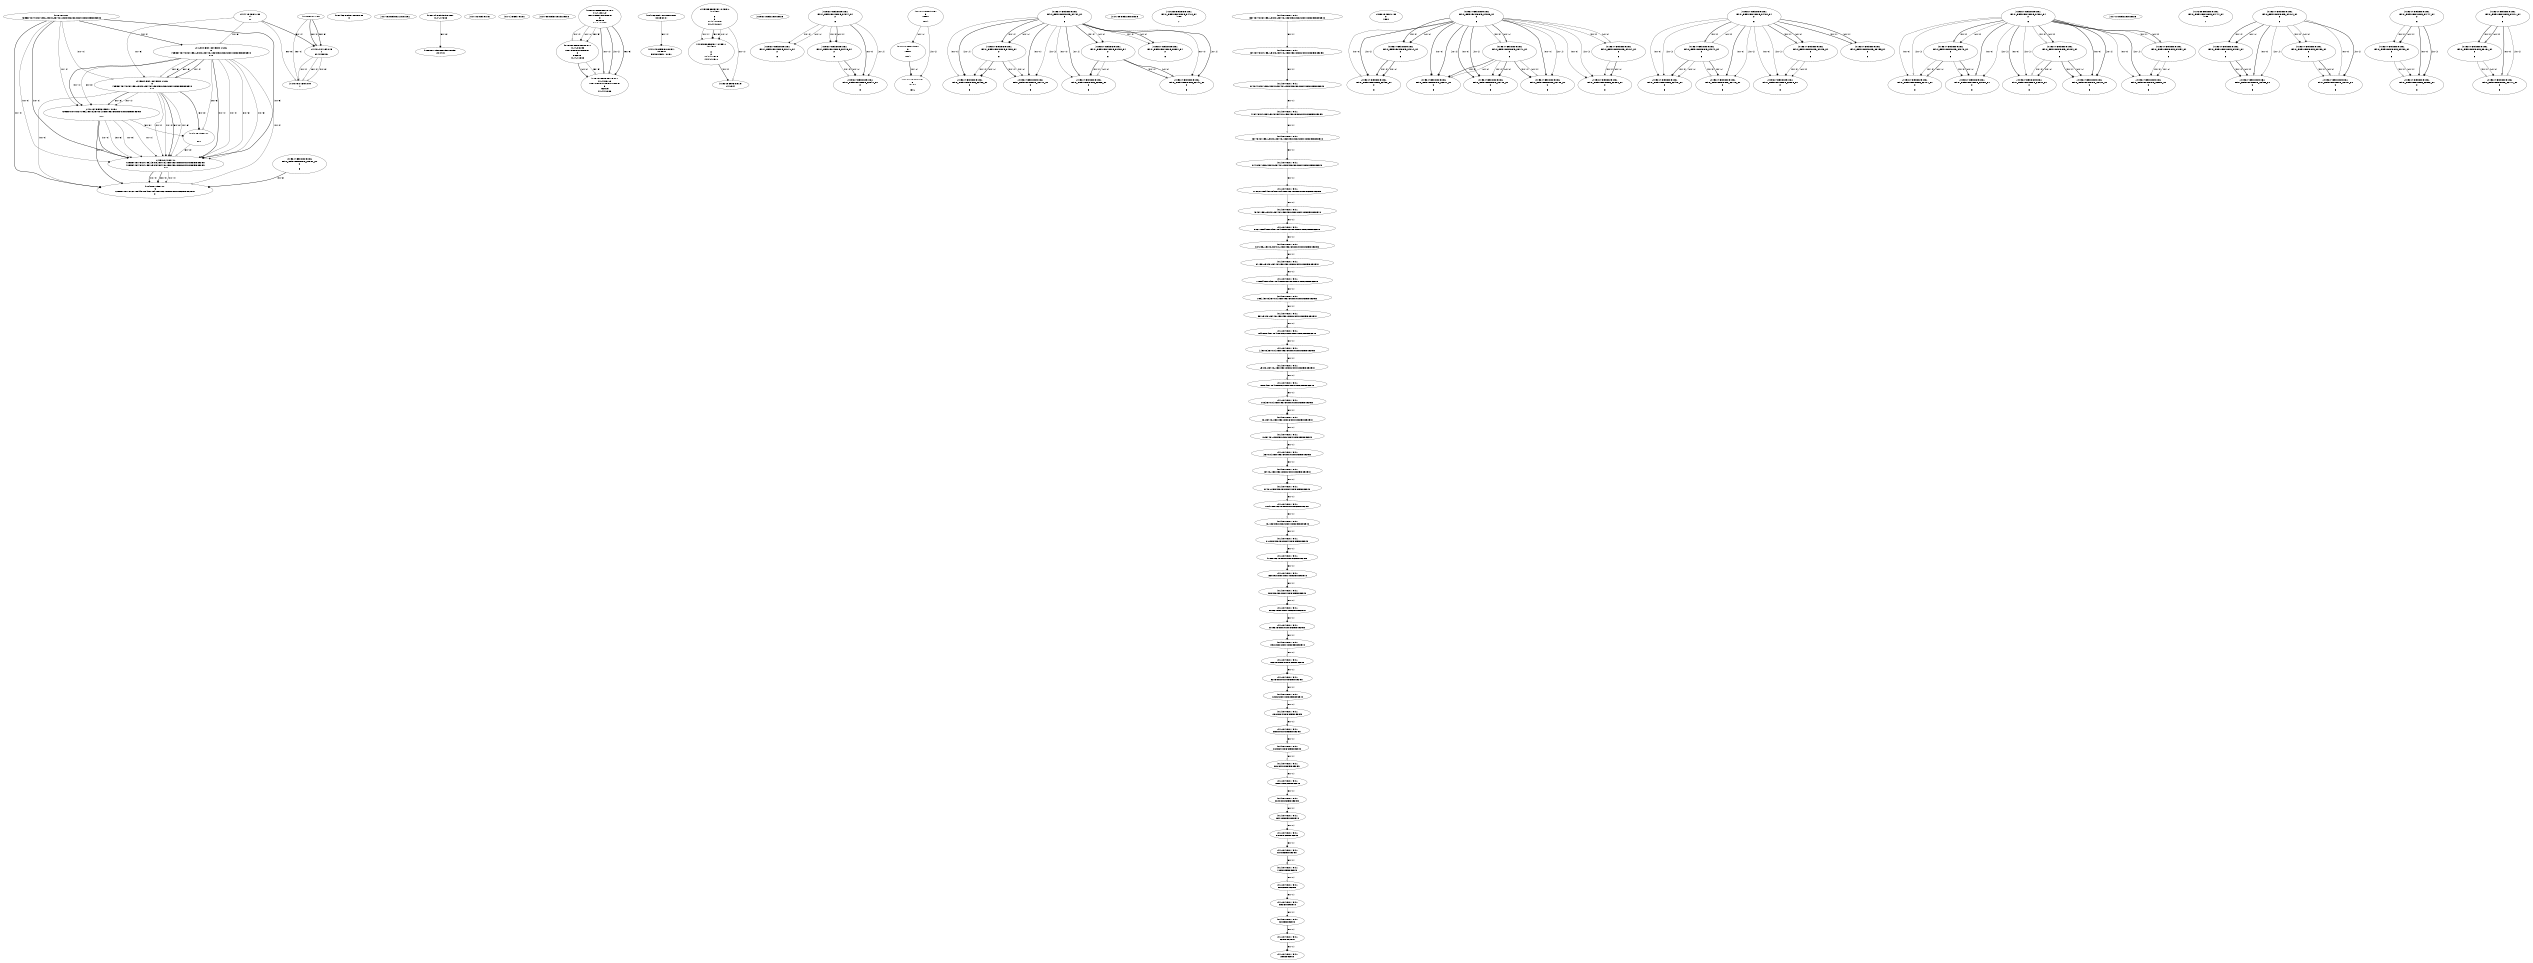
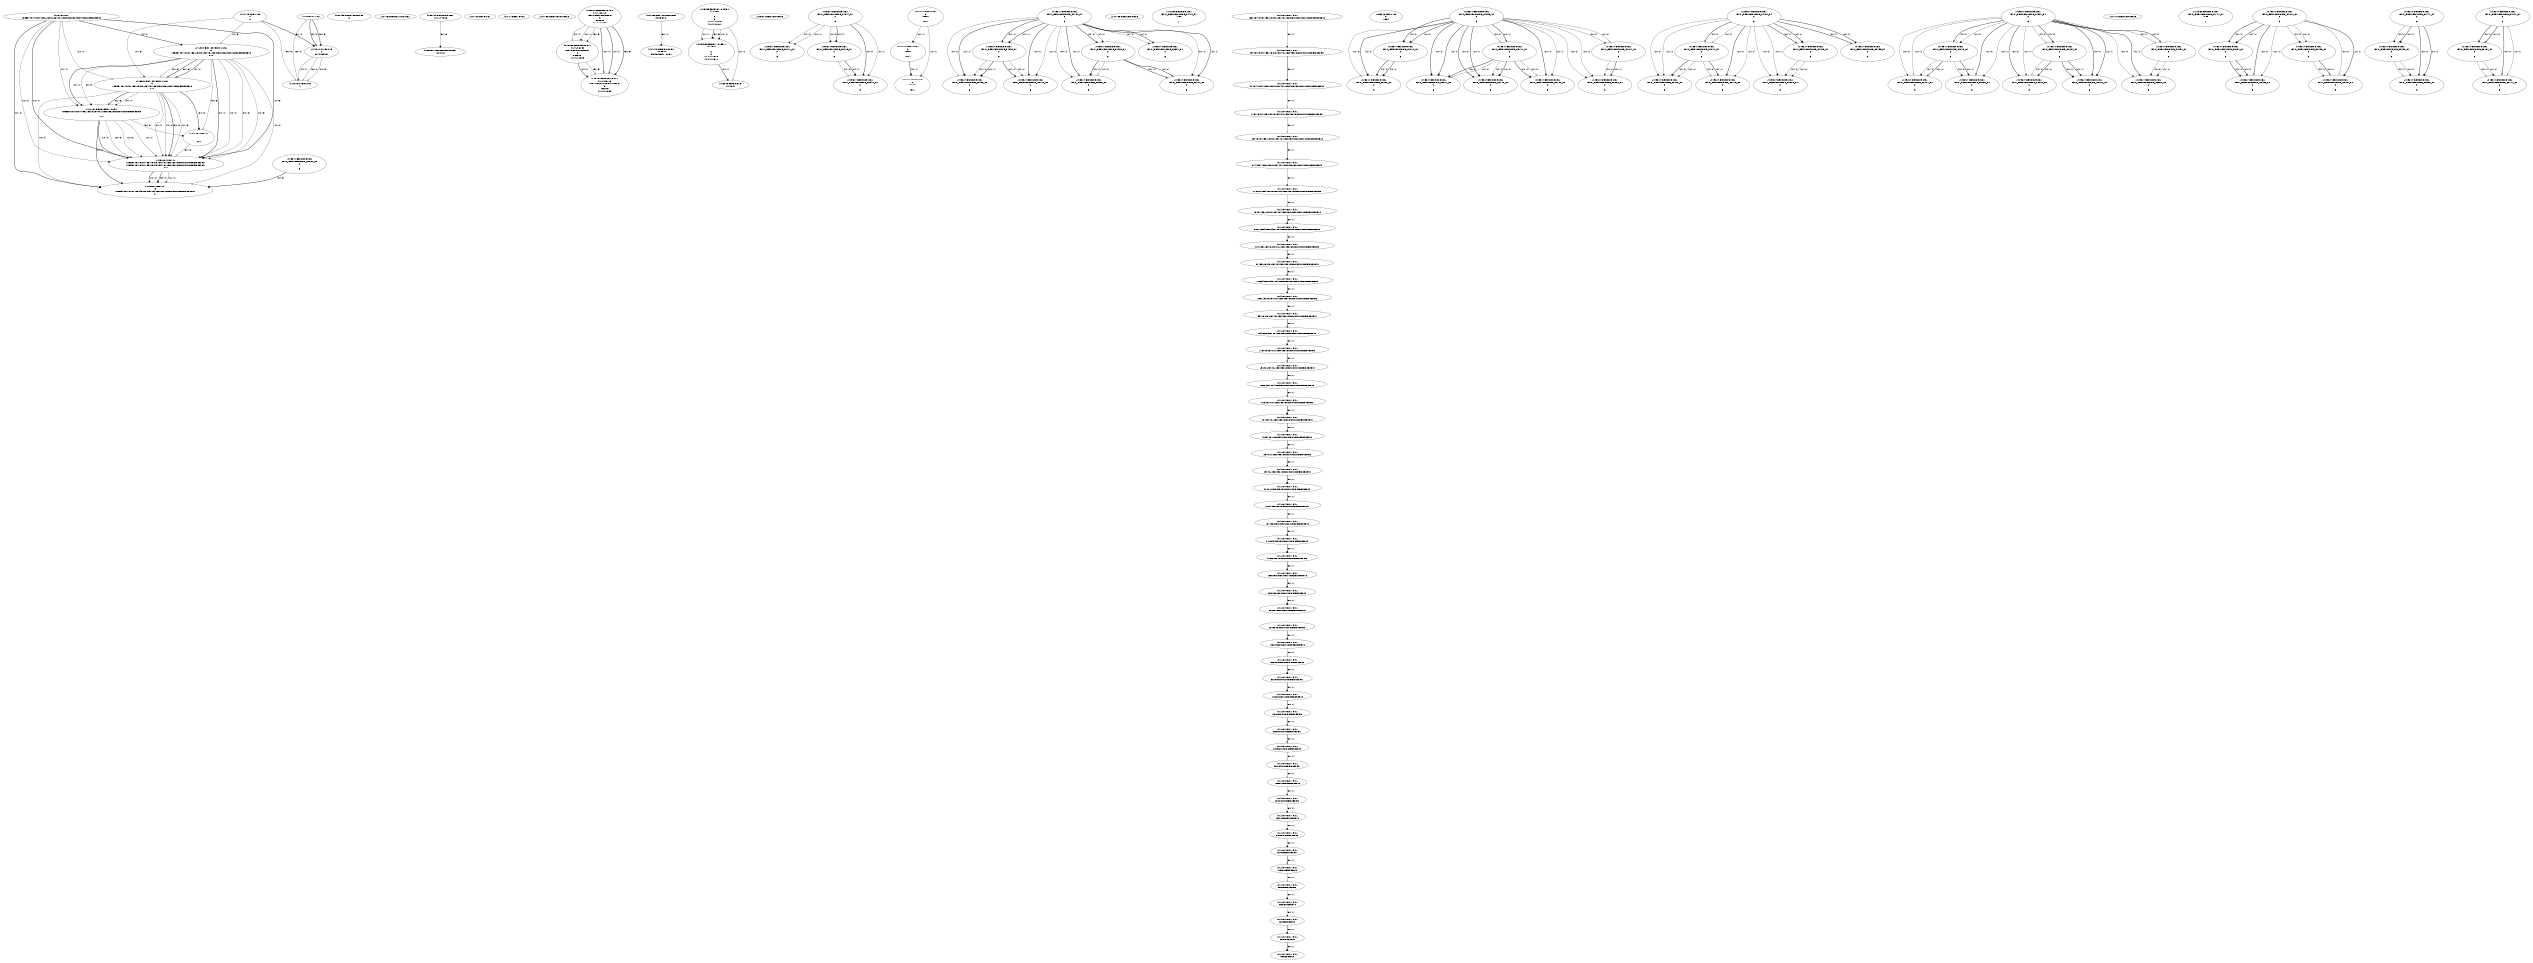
edge "4214607.CharNextA fad2e36fa8aba9f1b8f93fef885352c" -> "4214607.CharNextA ad2e36fa8aba9f1b8f93fef885352c": removed, label "(0-->1)"
